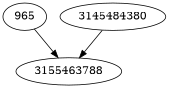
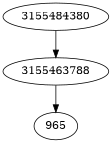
node "3145484380": label "3145484380" -> "3155484380"
edge "965" -> "3155463788": reversed
